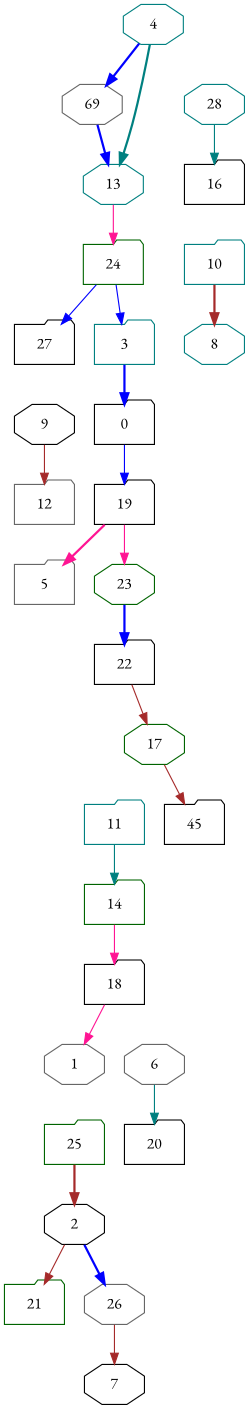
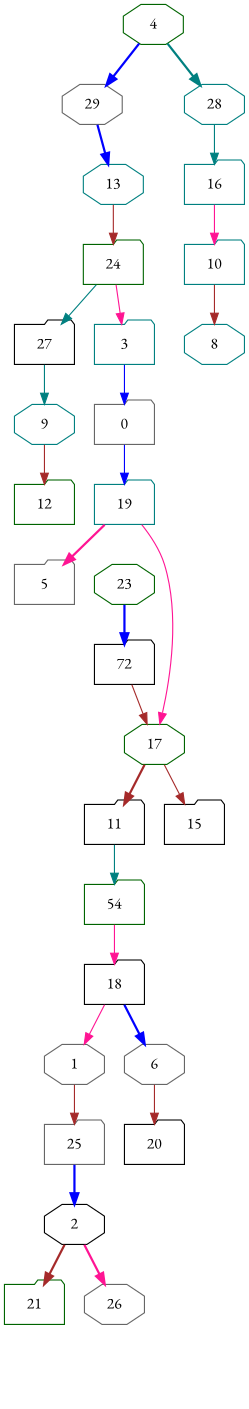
node "4": color teal -> darkgreen
edge "4" -> "13": now "4" -> "28"
node "69": label "69" -> "29"
node "16": color black -> teal
edge "13" -> "24": color deeppink -> brown
edge "16" -> "10": added
edge "24" -> "3": color blue -> deeppink
edge "10" -> "8": style bold -> solid
edge "24" -> "27": color blue -> teal
edge "27" -> "9": added
edge "3" -> "0": style bold -> solid
node "9": color black -> teal
node "0": color black -> gray40
node "12": color gray40 -> darkgreen
node "19": color black -> teal
edge "19" -> "23": now "19" -> "17"
node "22": label "22" -> "72"
edge "17" -> "11": added
node "11": color teal -> black
node "45": label "45" -> "15"
node "14": label "14" -> "54"
edge "18" -> "6": added
edge "1" -> "25": added
edge "6" -> "20": color teal -> brown
node "25": color darkgreen -> gray40
edge "25" -> "2": color brown -> blue
edge "2" -> "21": style solid -> bold
edge "2" -> "26": color blue -> deeppink
node "7": removed
